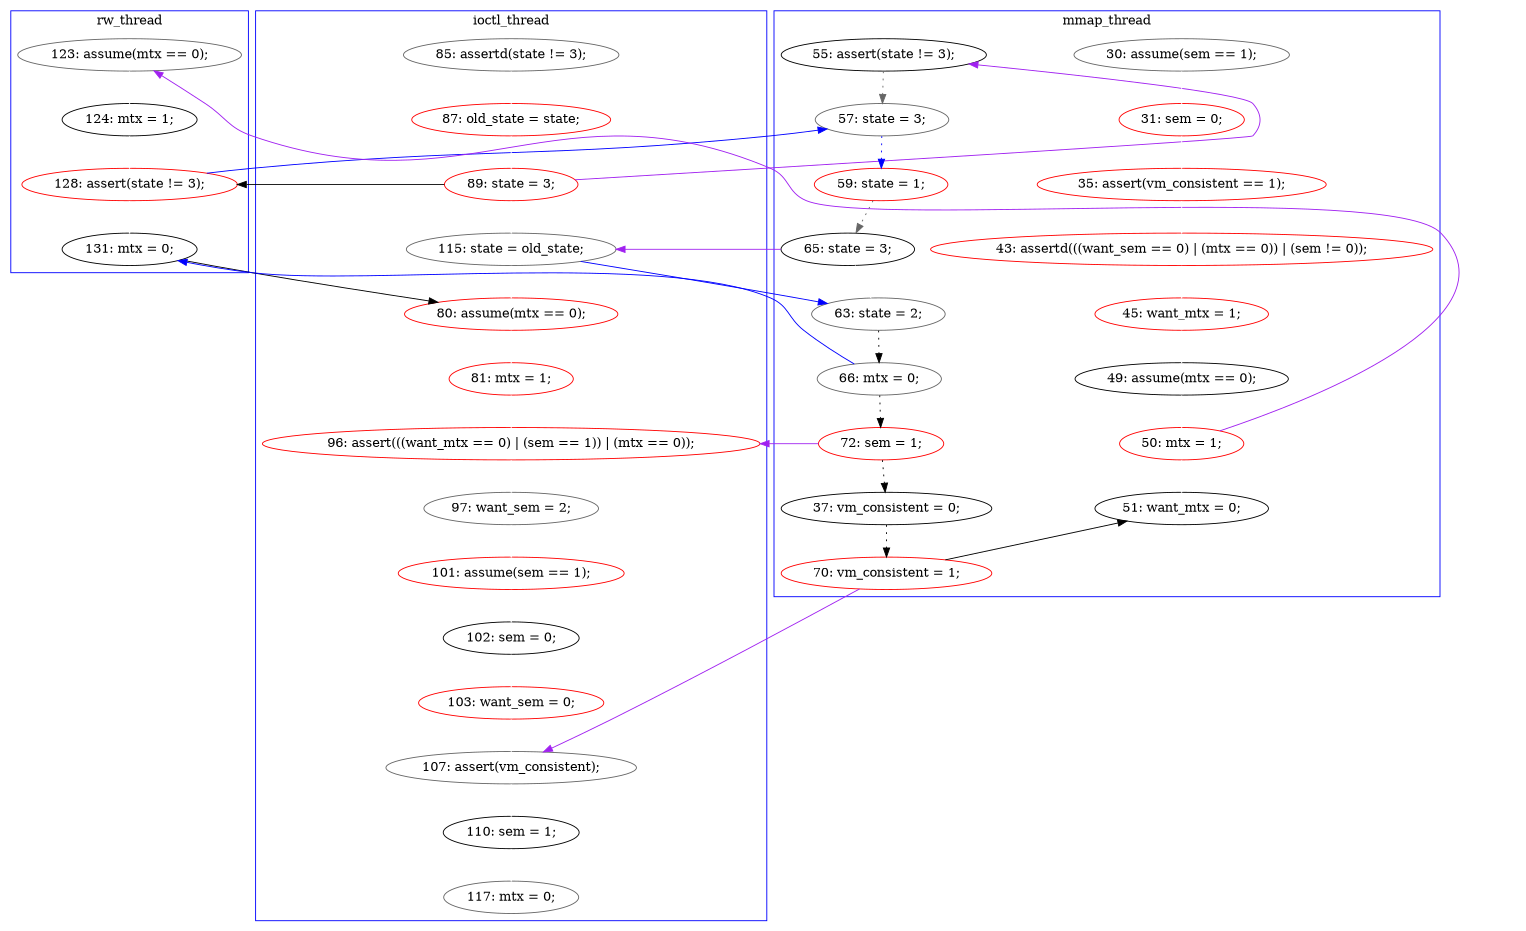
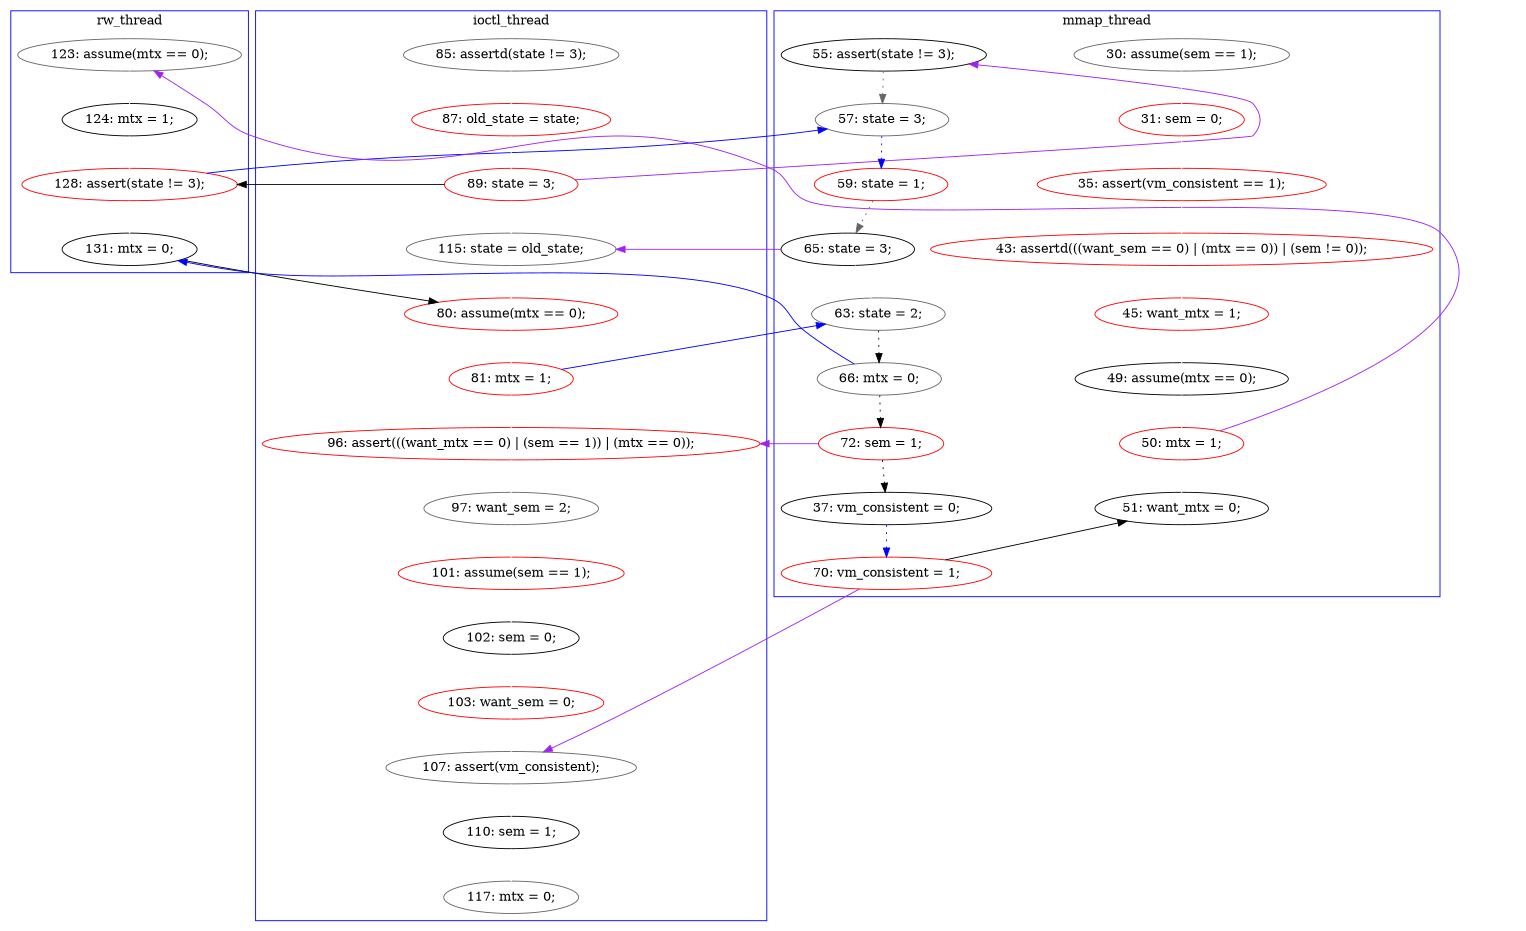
edge "115: state = old_state;" -> "63: state = 2;": now "81: mtx = 1;" -> "63: state = 2;"
edge "37: vm_consistent = 0;" -> "70: vm_consistent = 1;": color black -> blue
